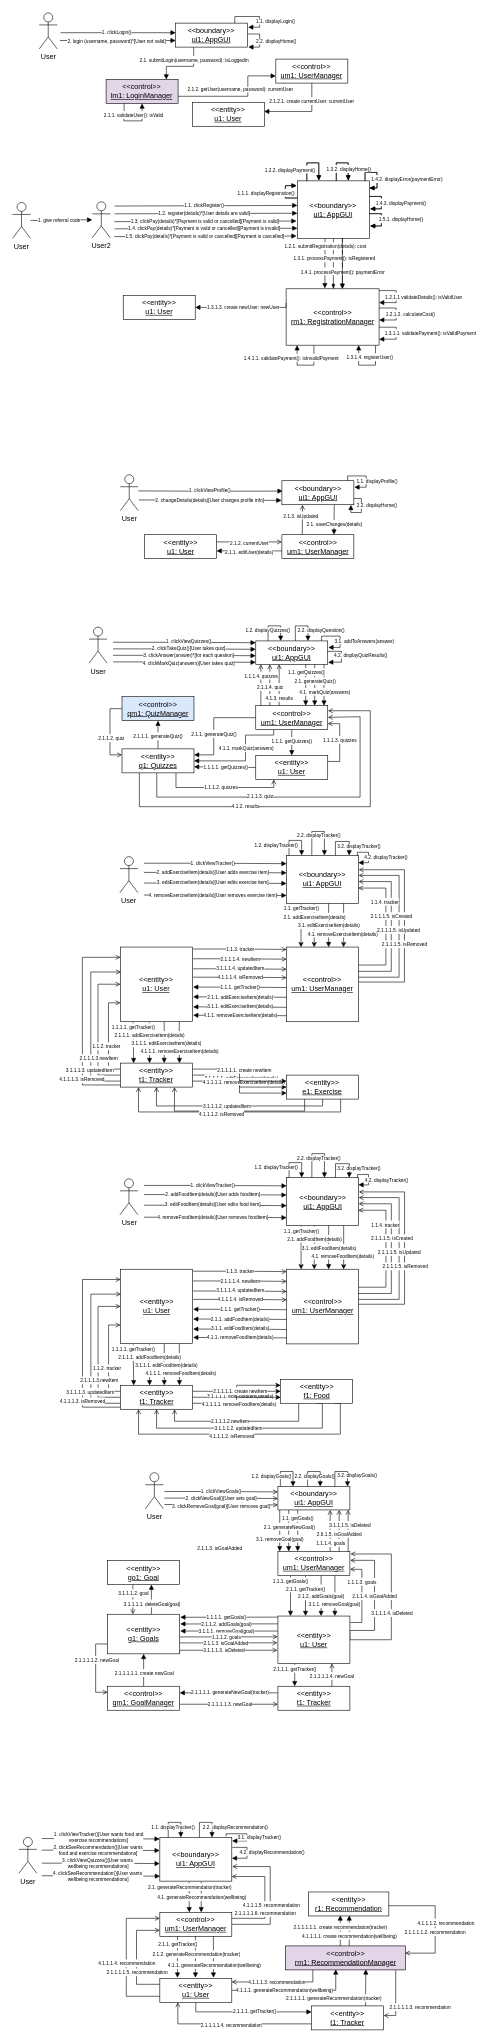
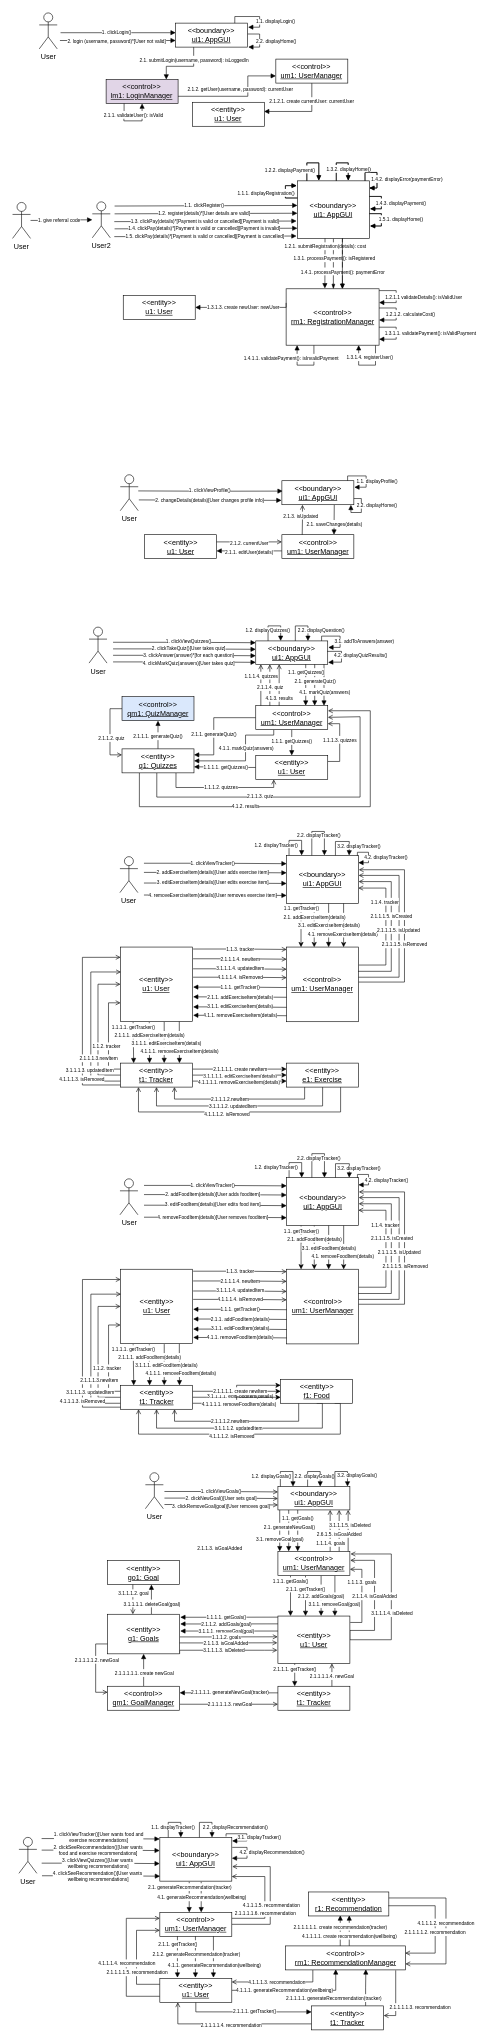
node "<<entity>> e1: Exercise": moved (323, 1087) -> (323, 1075)
node "<<control>>rm1: RecommendationManager": fillcolor #e1d5e7 -> #ffffff
edge "<<entity>>r1: Recommendation" -> "<<control>>rm1: RecommendationManager": added
